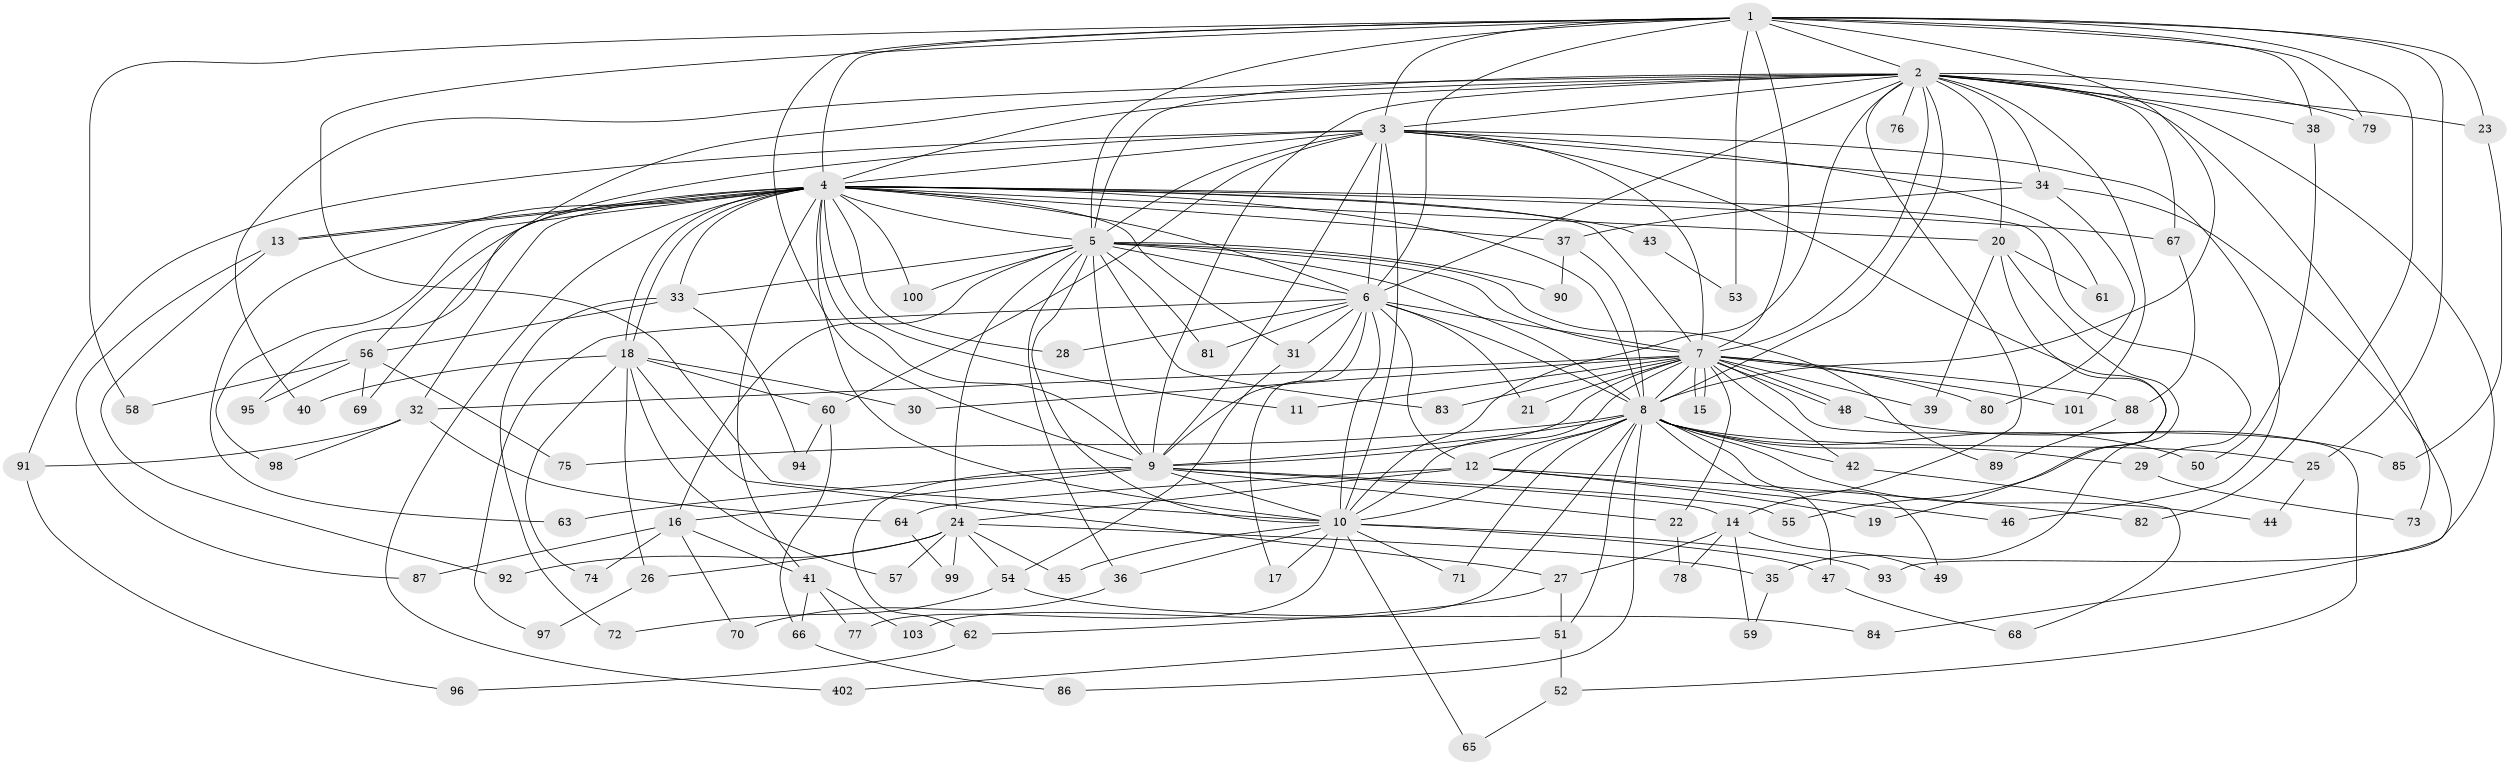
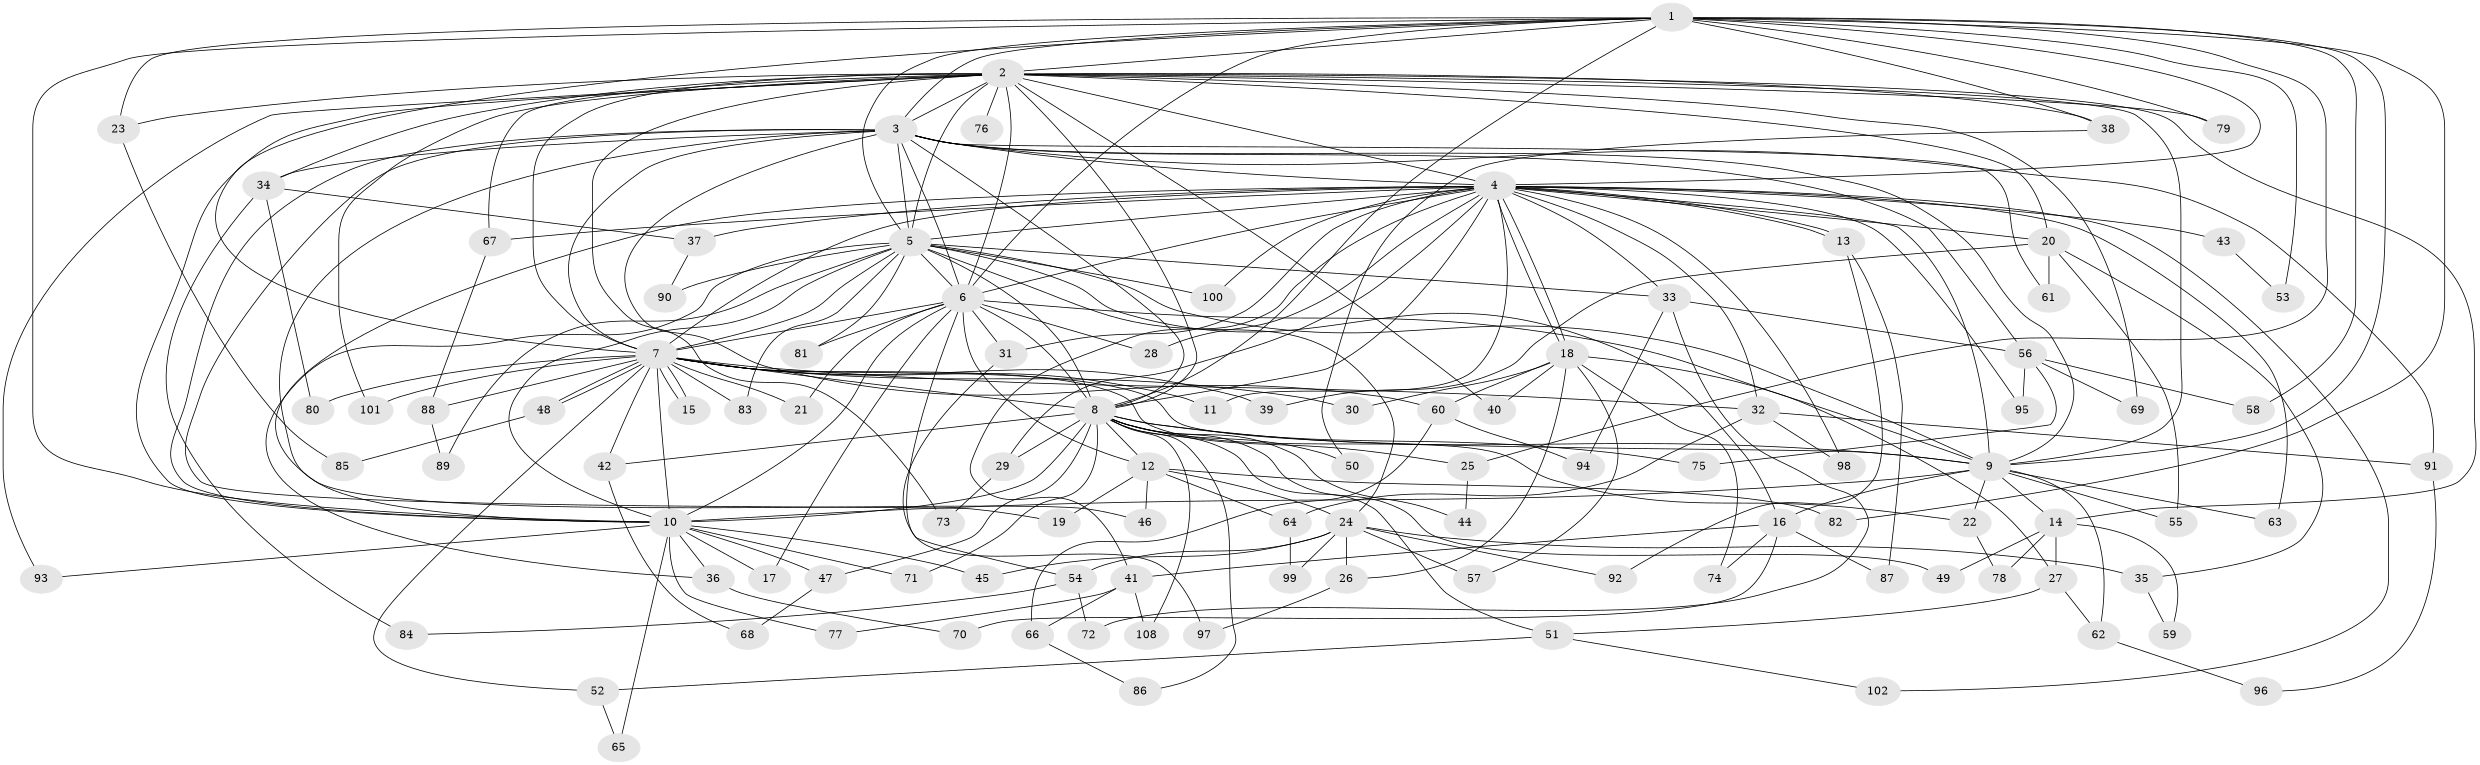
edge "37" -- "8": now "3" -- "8"
node "103": label "103" -> "108"
node "402": label "402" -> "102"
